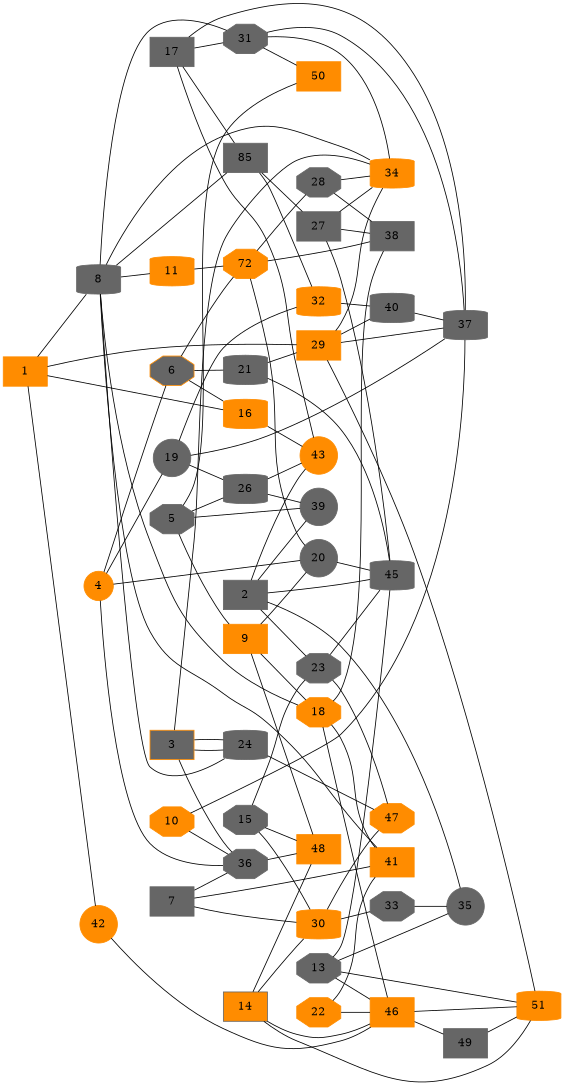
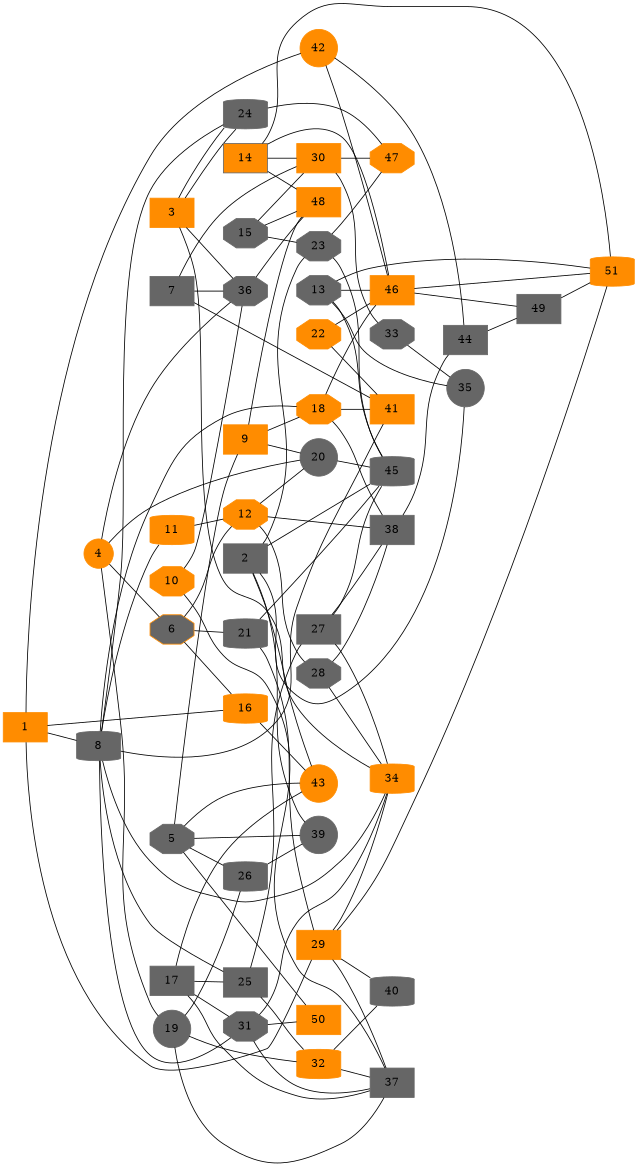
node "85": label "85" -> "25"
node "72": label "72" -> "12"
edge "40" -- "37": now "32" -- "37"
node "37": shape cylinder -> box
node "44": added
edge "43" -- "26": now "43" -- "5"
node "3": fillcolor gray40 -> darkorange
node "30": shape cylinder -> box
